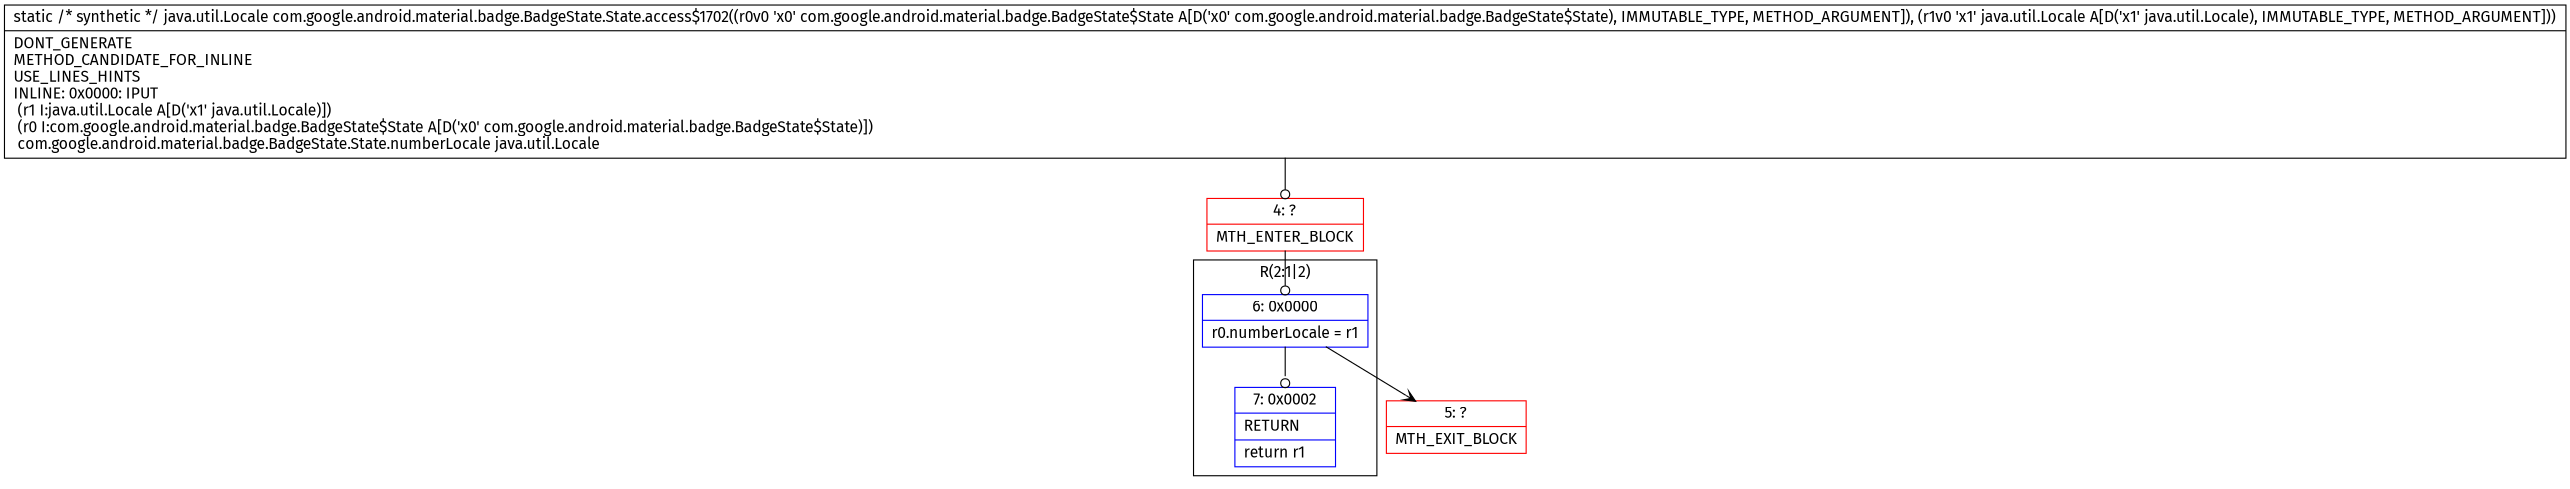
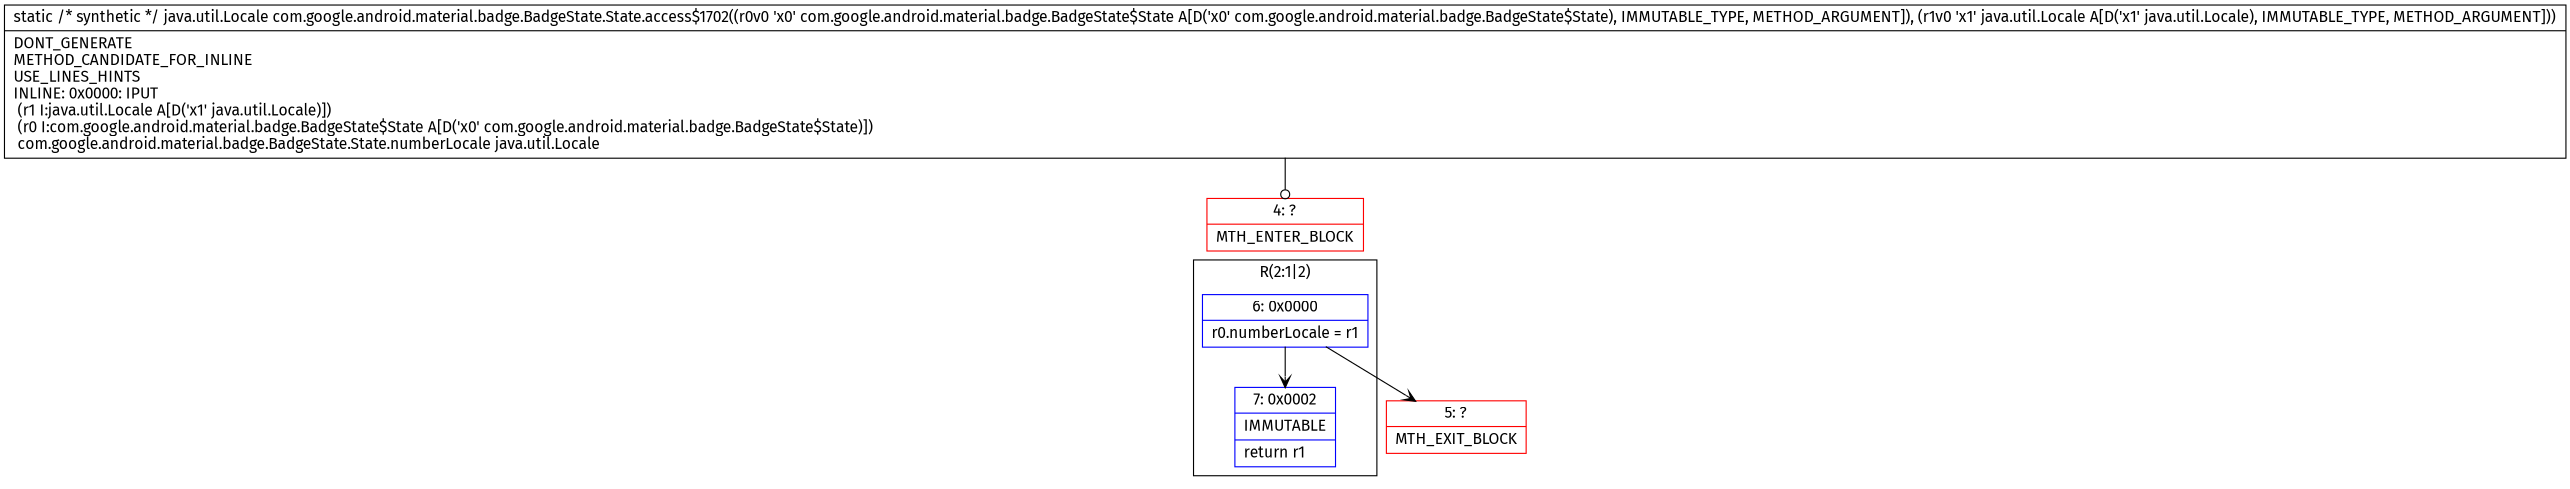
edge "4: ?" -> "6: 0x0000": removed
edge "6: 0x0000" -> "7: 0x0002": arrowhead odot -> vee
node "7: 0x0002": text "RETURN" -> "IMMUTABLE"
